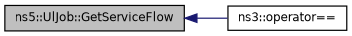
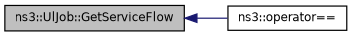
node "ns5::UlJob::GetServiceFlow": label "ns5::UlJob::GetServiceFlow" -> "ns3::UlJob::GetServiceFlow"
